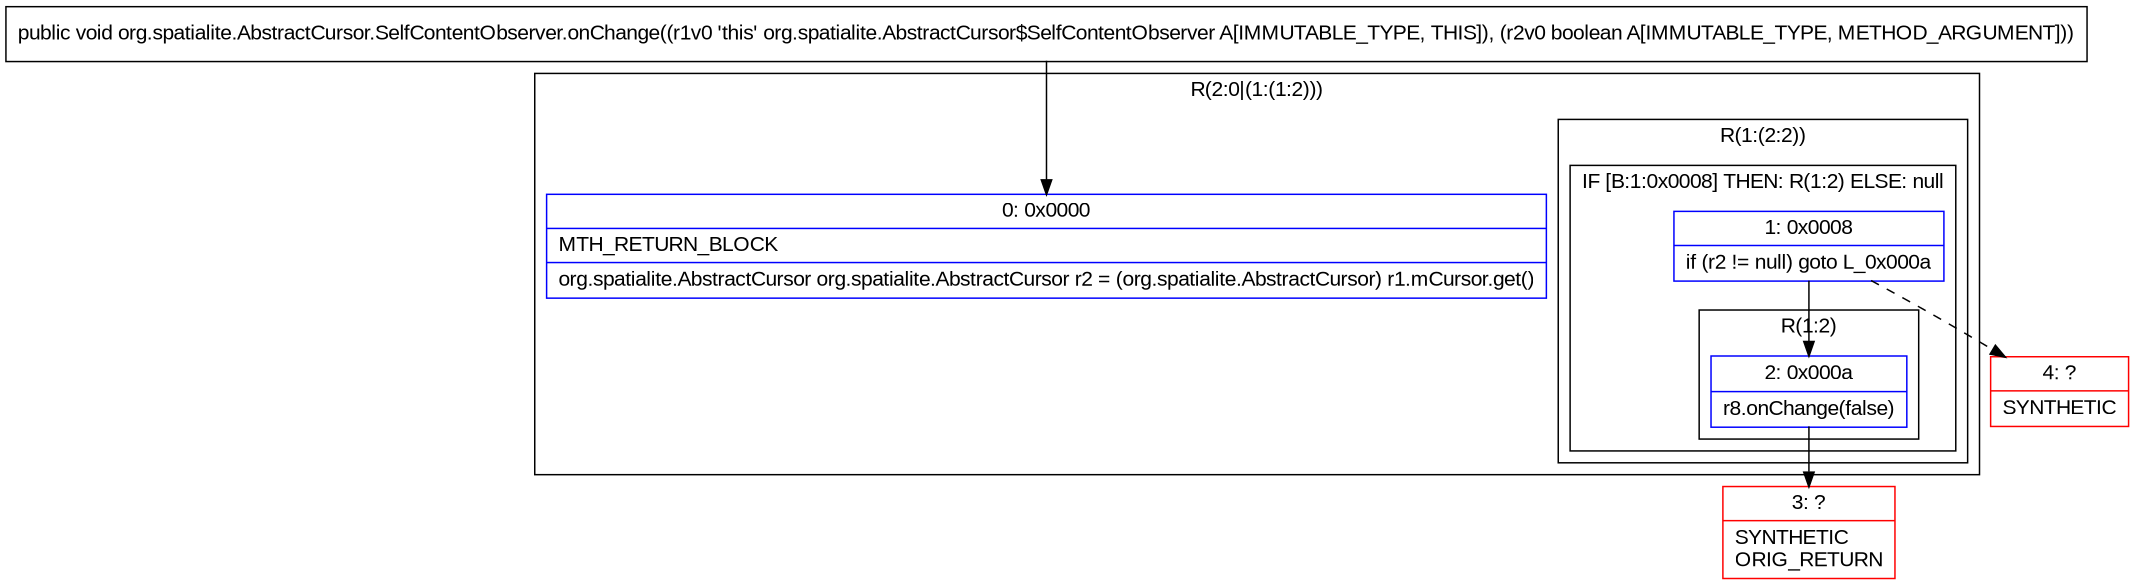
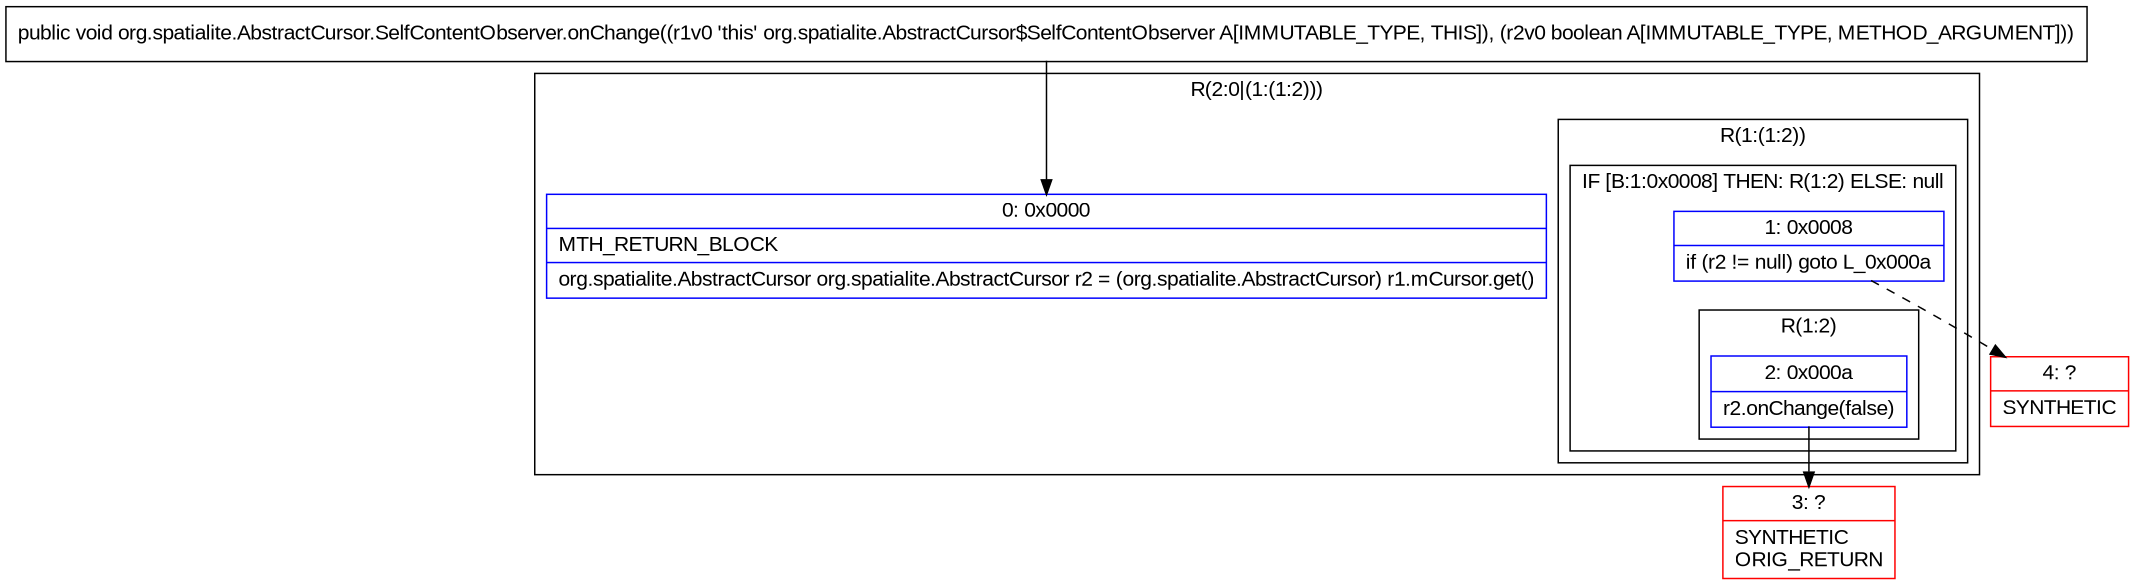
cluster "R(1:(2:2))": label "R(1:(2:2))" -> "R(1:(1:2))"
edge "1: 0x0008" -> "2: 0x000a": removed
node "2: 0x000a": text "r8.onChange(false)" -> "r2.onChange(false)"
